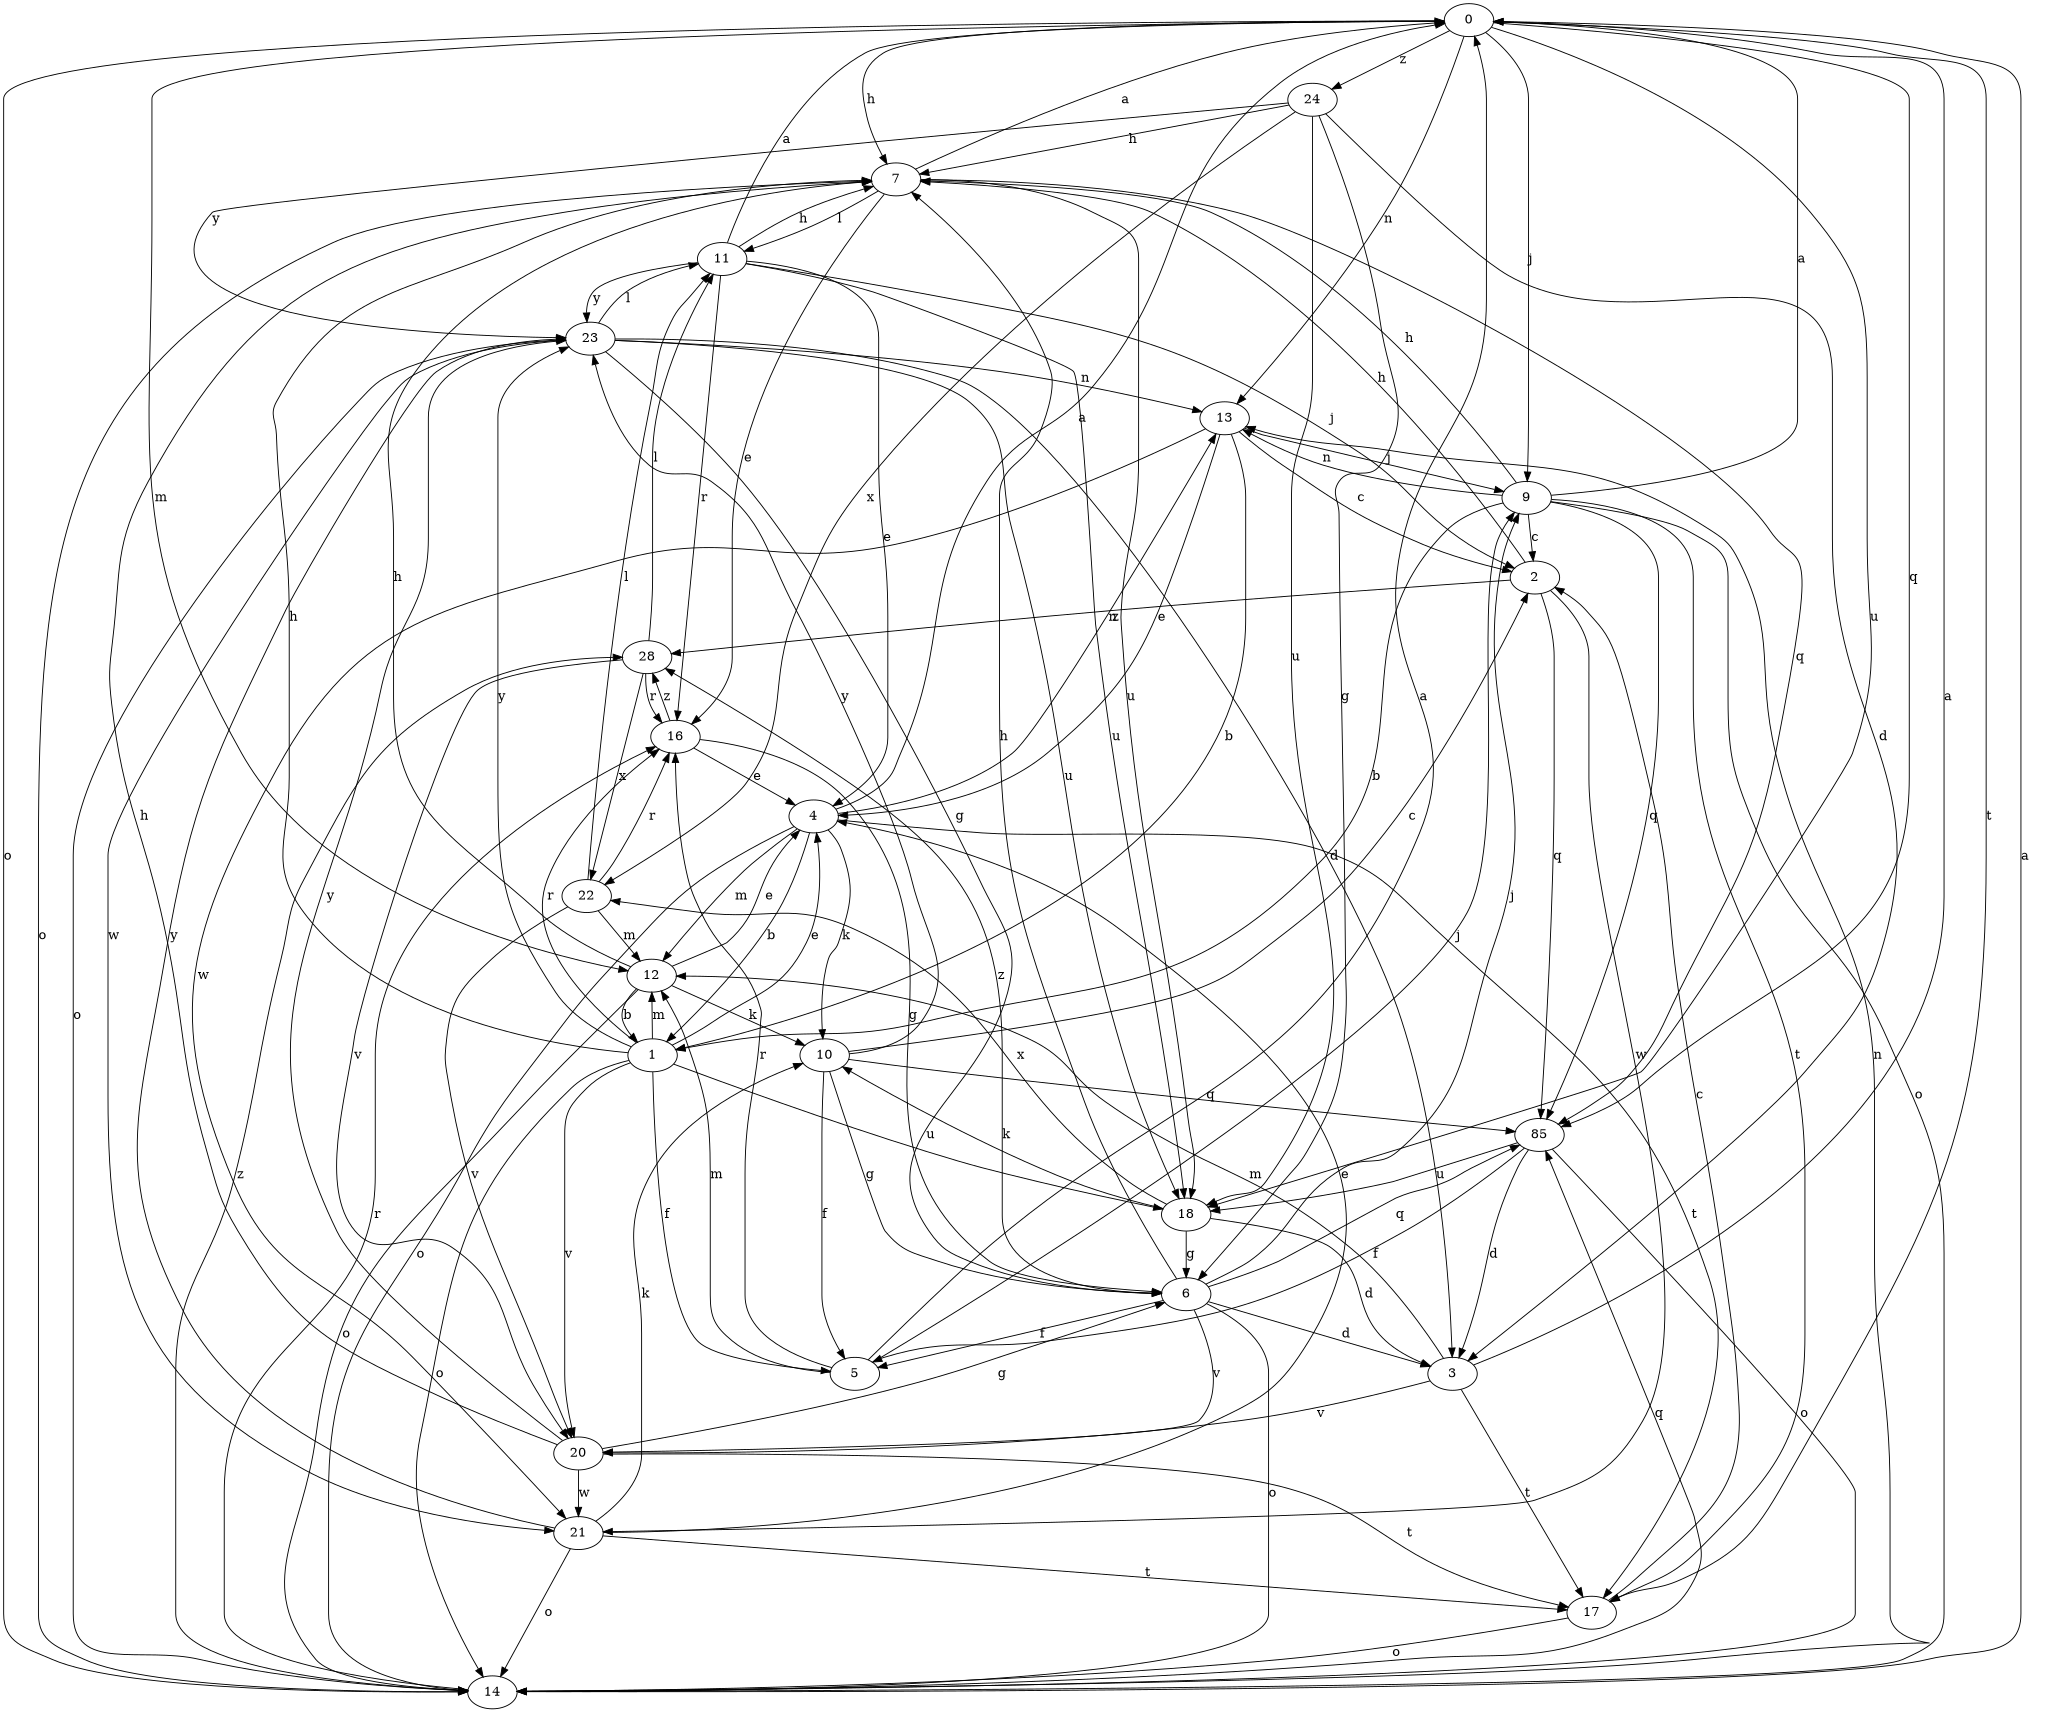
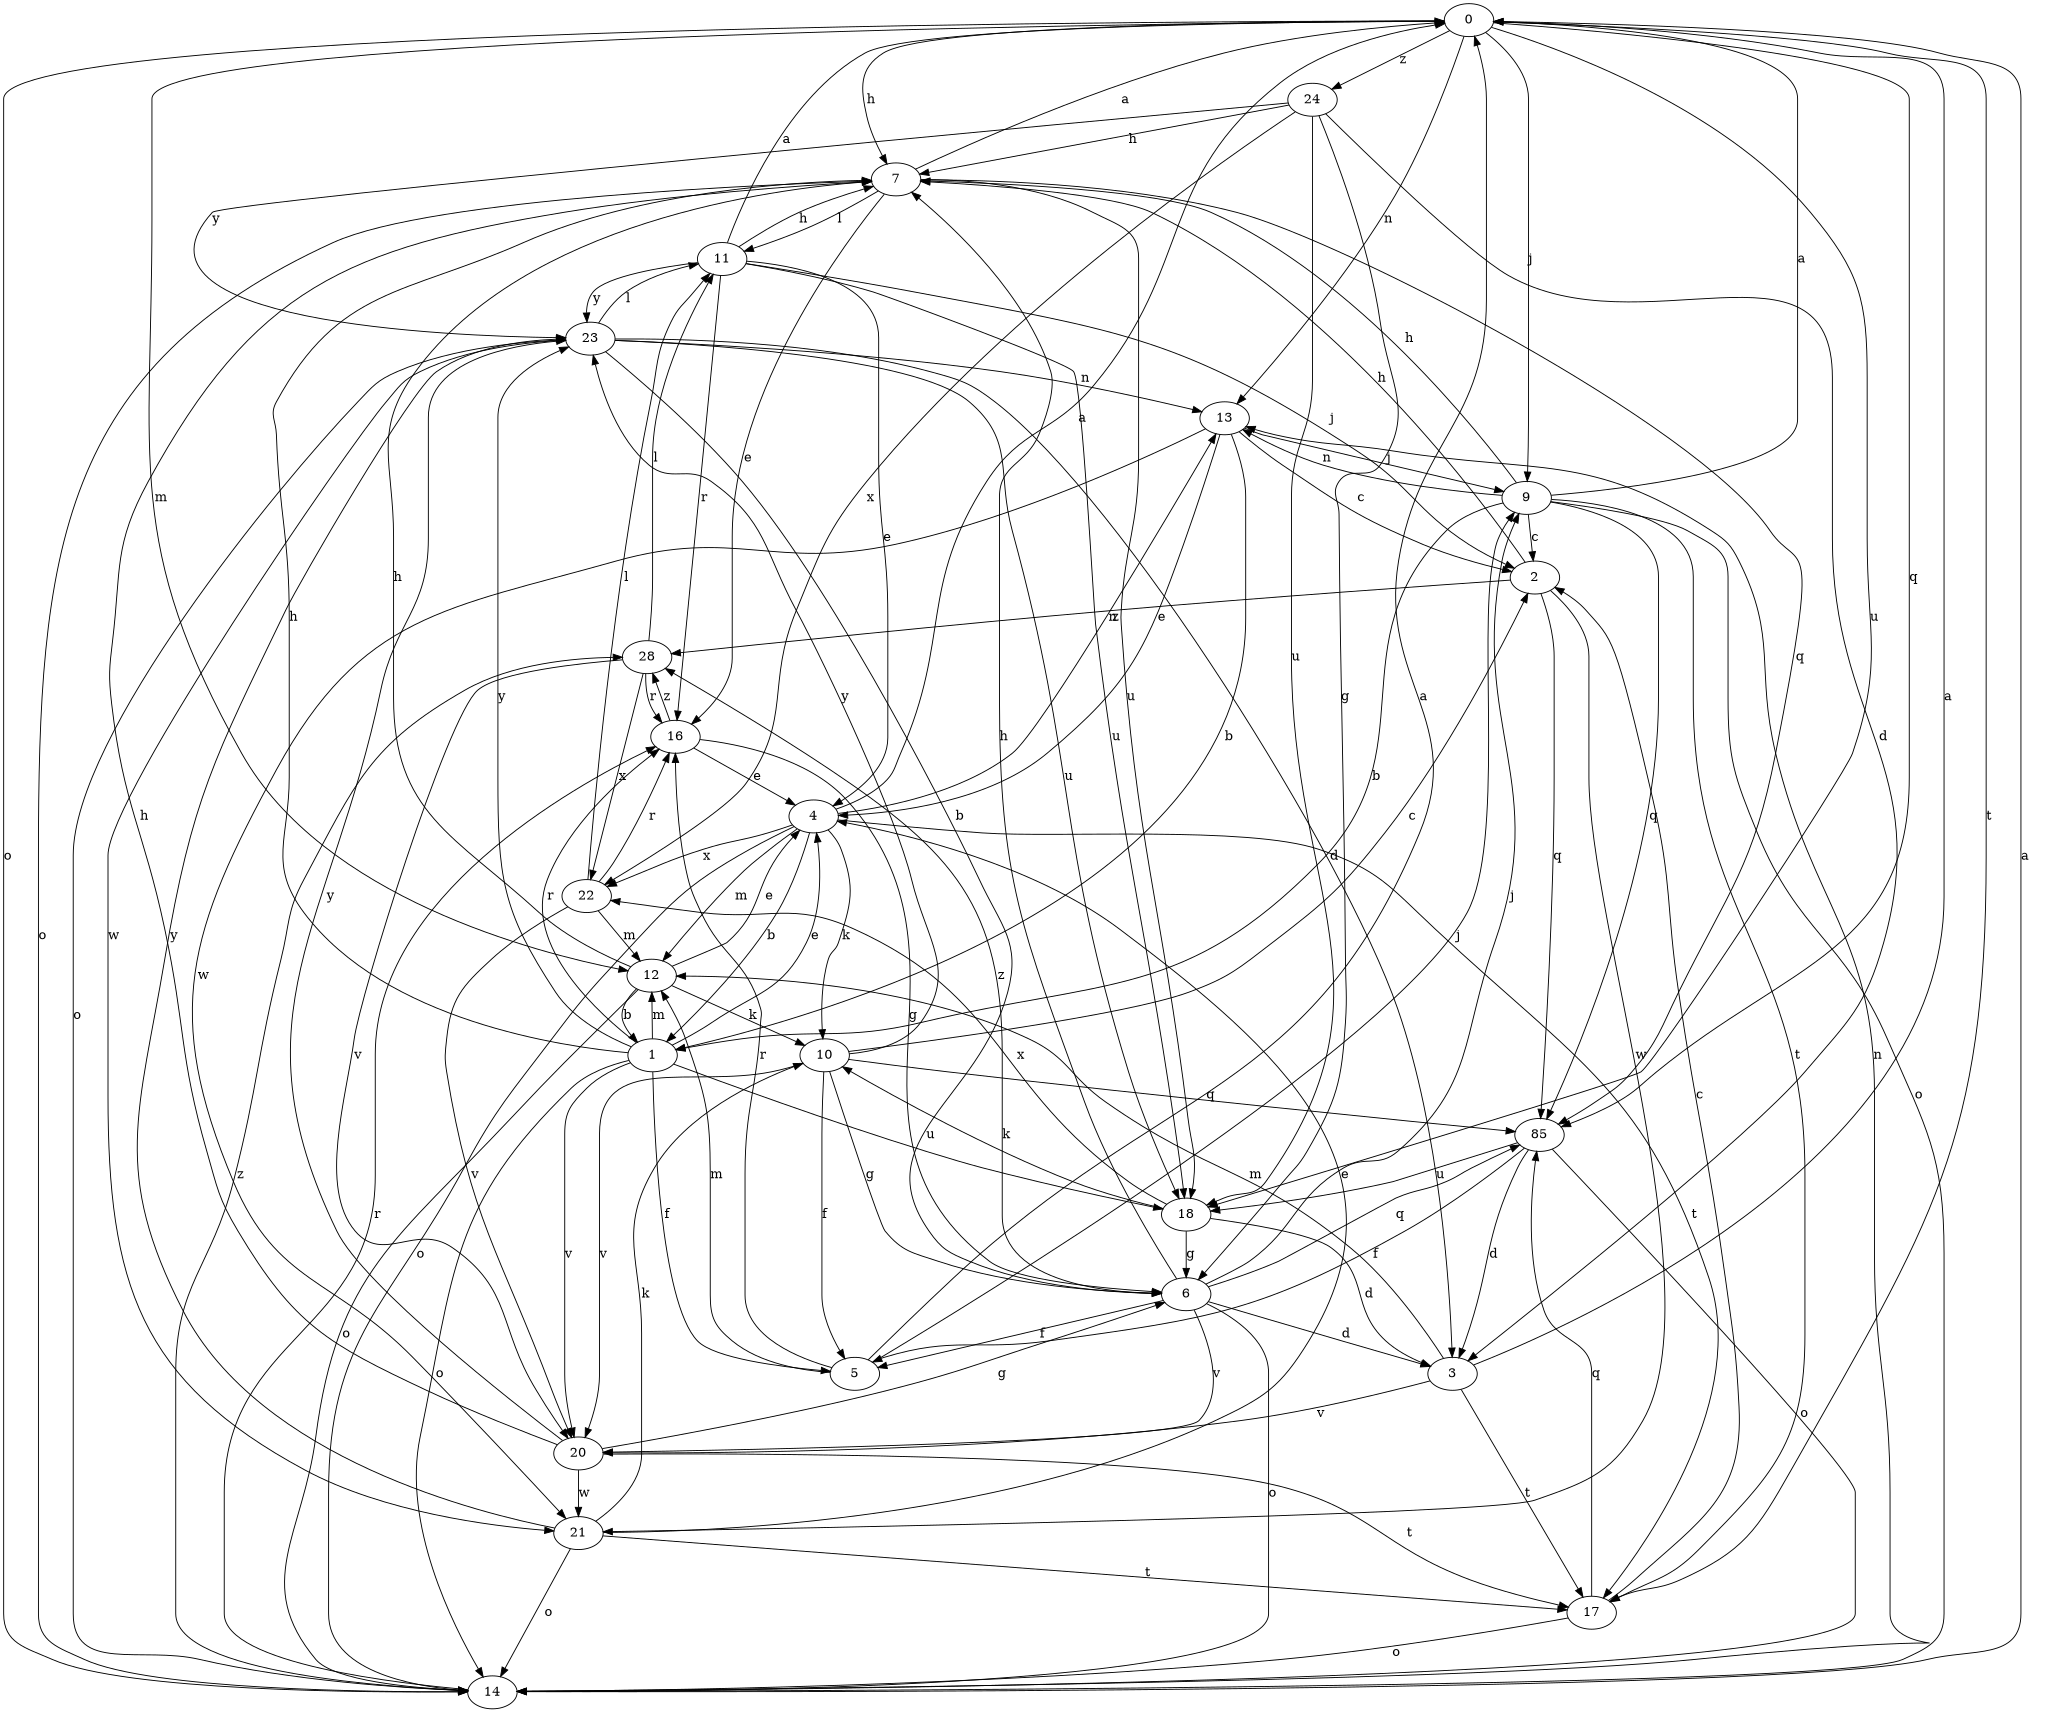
edge "23" -> "6": label "g" -> "b"
edge "4" -> "22": added, label "x"
edge "10" -> "20": added, label "v"
edge "14" -> "85": now "17" -> "85"
